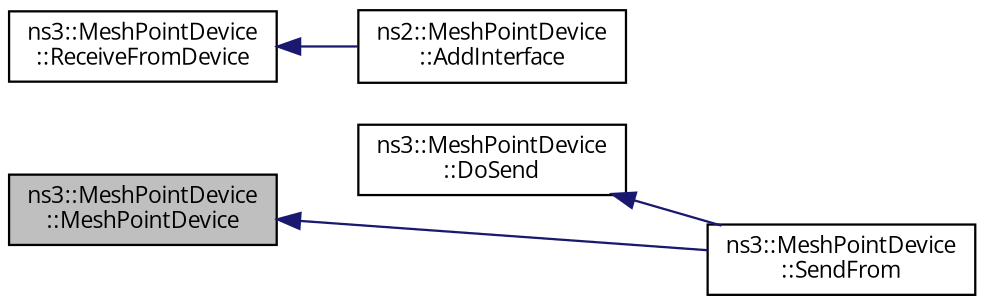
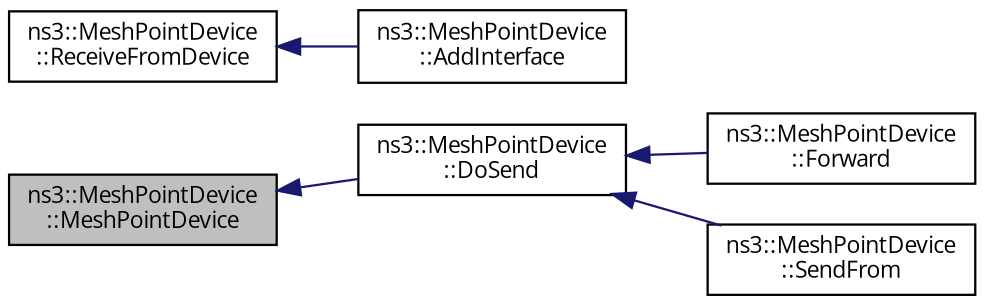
node "ns2::MeshPointDevice ::AddInterface": label "ns2::MeshPointDevice ::AddInterface" -> "ns3::MeshPointDevice ::AddInterface"
node "ns3::MeshPointDevice ::Forward": added
edge "ns3::MeshPointDevice ::SendFrom" -> "ns3::MeshPointDevice ::MeshPointDevice": now "ns3::MeshPointDevice ::DoSend" -> "ns3::MeshPointDevice ::MeshPointDevice"
